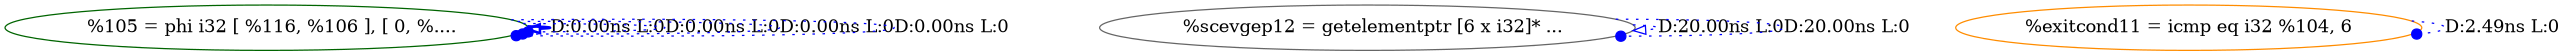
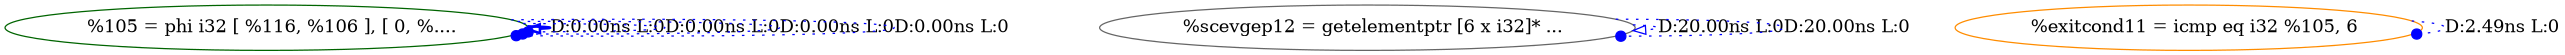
node "%exitcond11 = icmp eq i32 %104, 6": label "%exitcond11 = icmp eq i32 %104, 6" -> "%exitcond11 = icmp eq i32 %105, 6"
